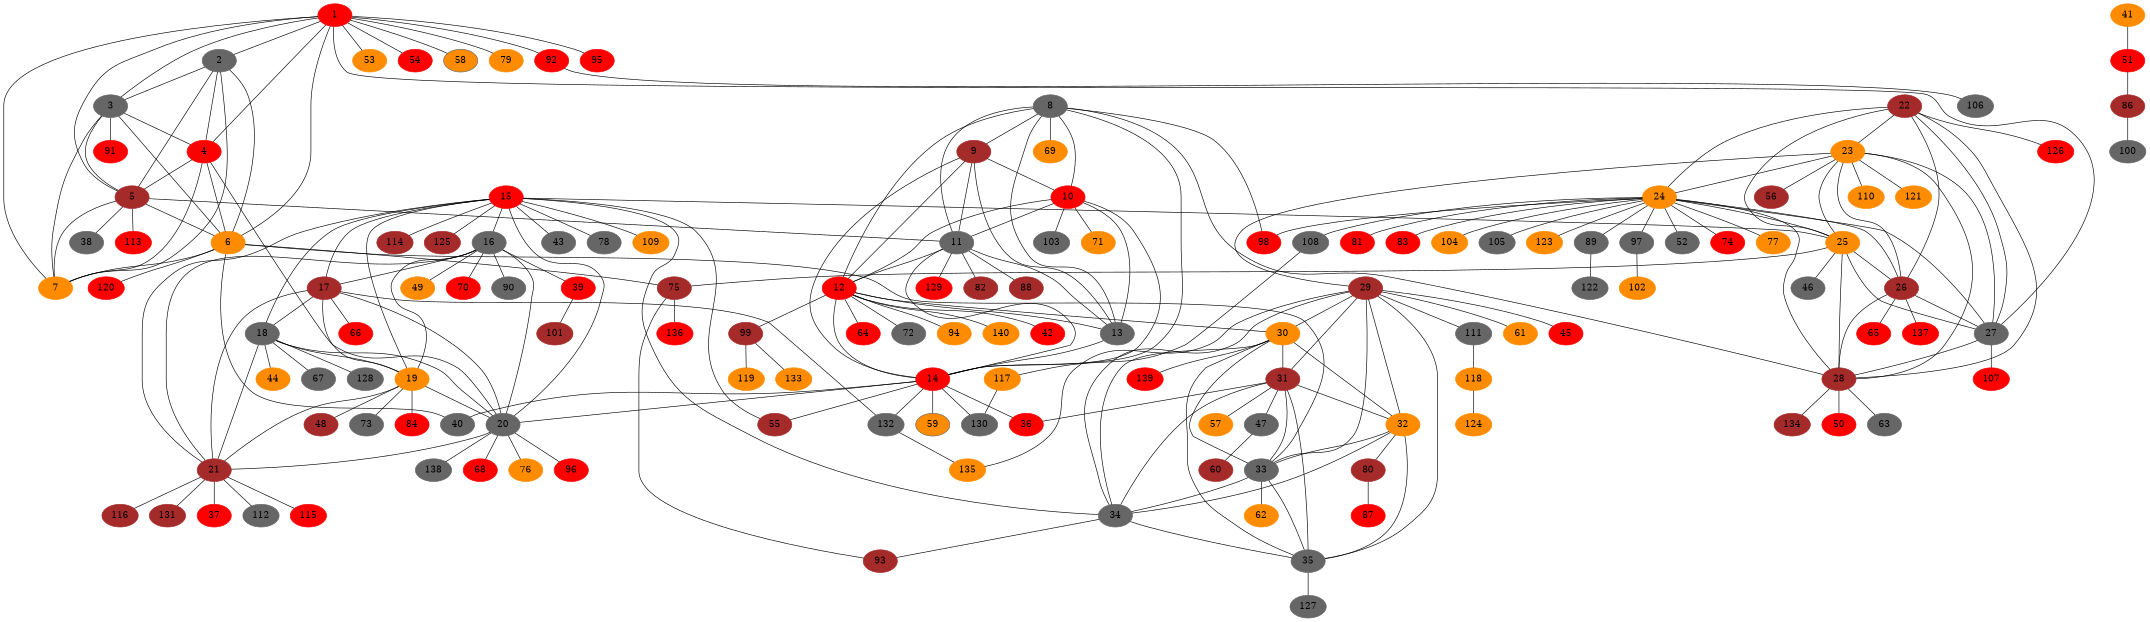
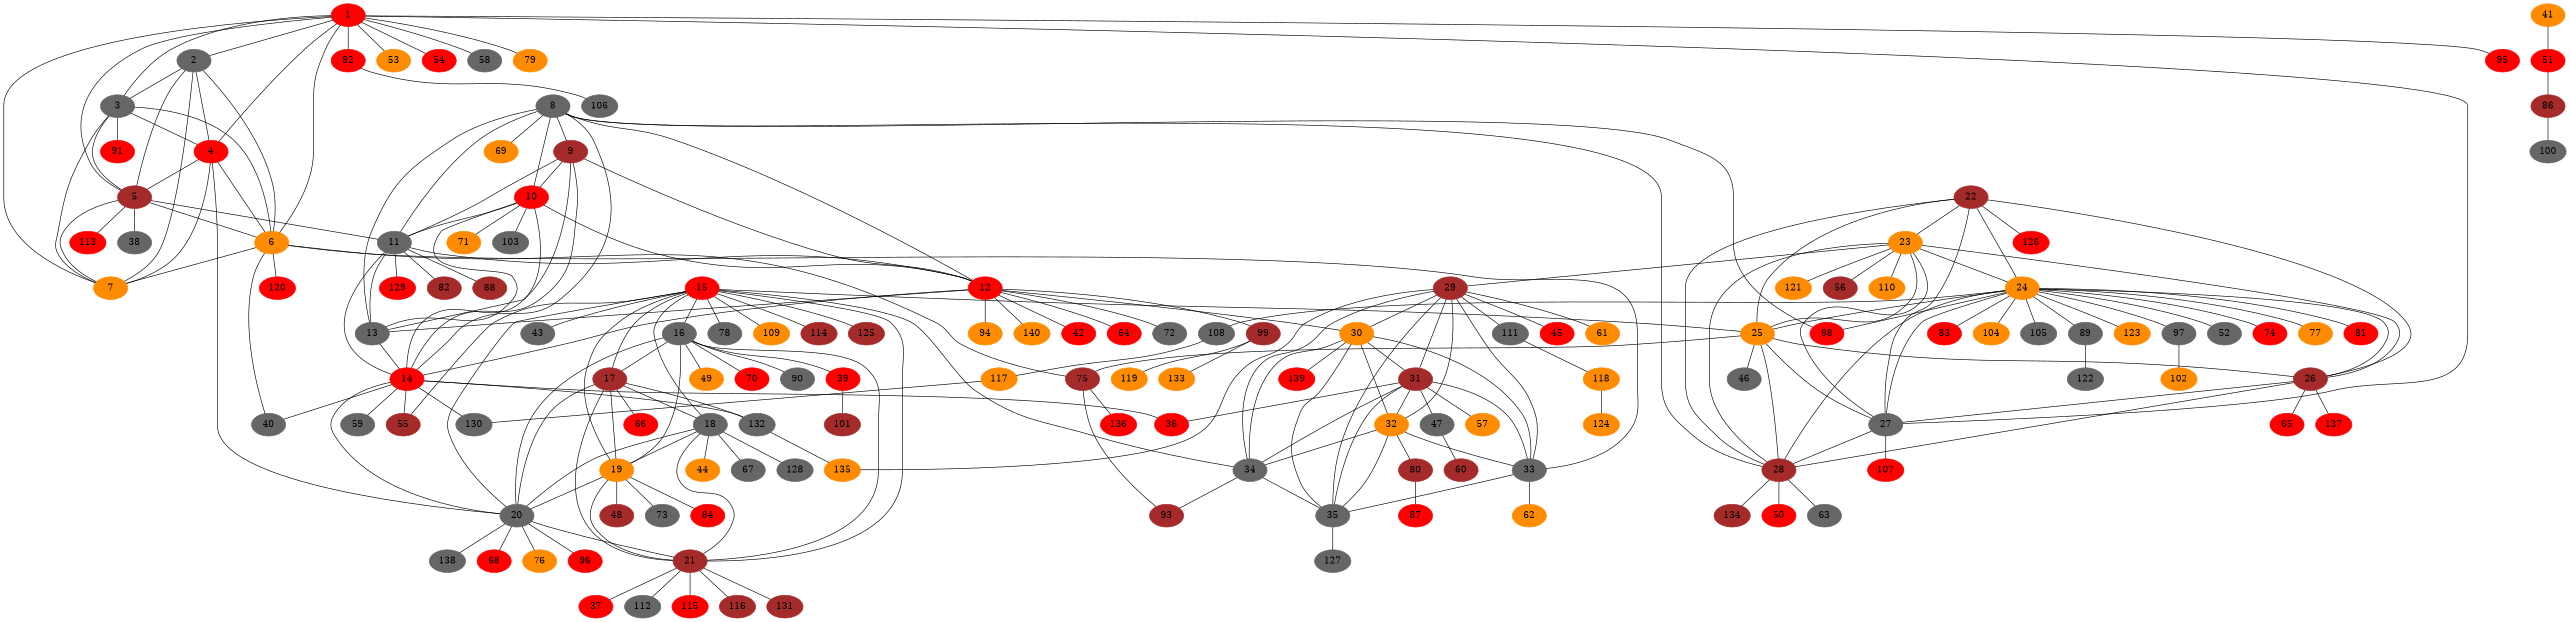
node "58": fillcolor darkorange -> gray40
node "59": fillcolor darkorange -> gray40
edge "33" -- "34": removed
